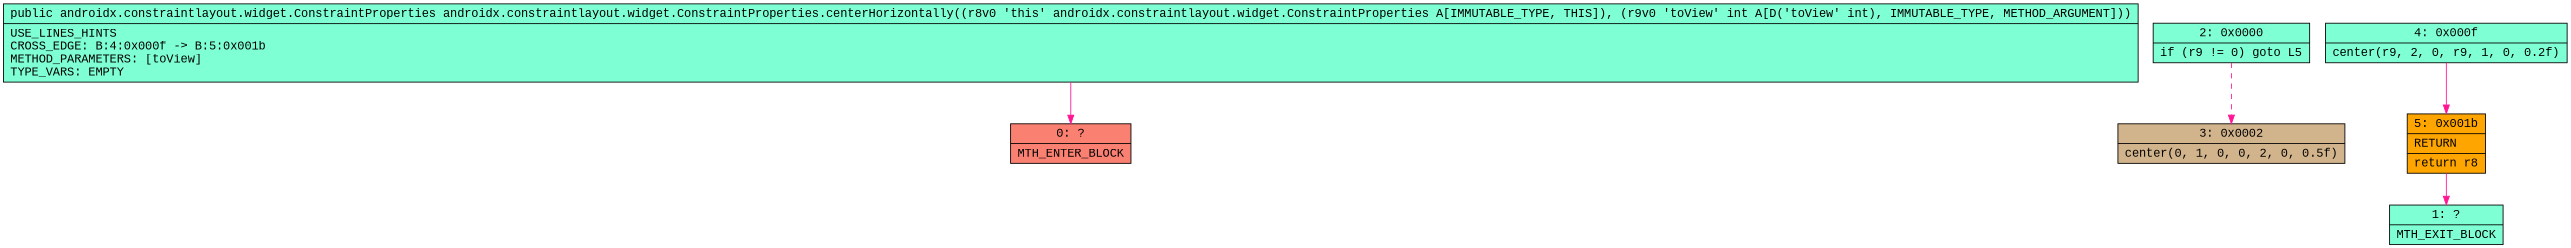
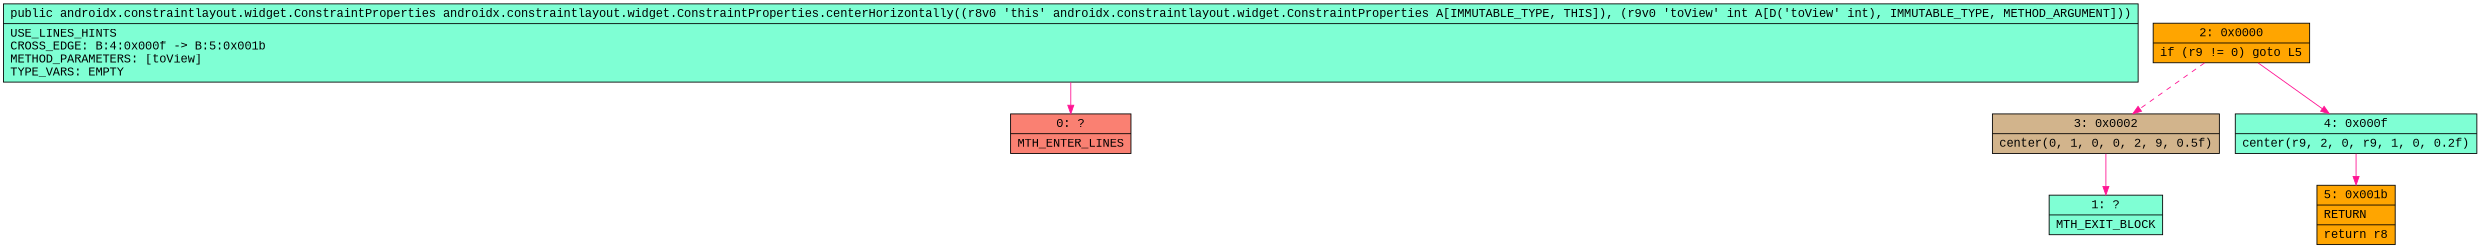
node "2: 0x0000": fillcolor aquamarine -> orange
edge "2: 0x0000" -> "4: 0x000f": added
node "0: ?": text "MTH_ENTER_BLOCK" -> "MTH_ENTER_LINES"
node "3: 0x0002": text "center(0, 1, 0, 0, 2, 0, 0.5f)" -> "center(0, 1, 0, 0, 2, 9, 0.5f)"
edge "5: 0x001b" -> "1: ?": now "3: 0x0002" -> "1: ?"
